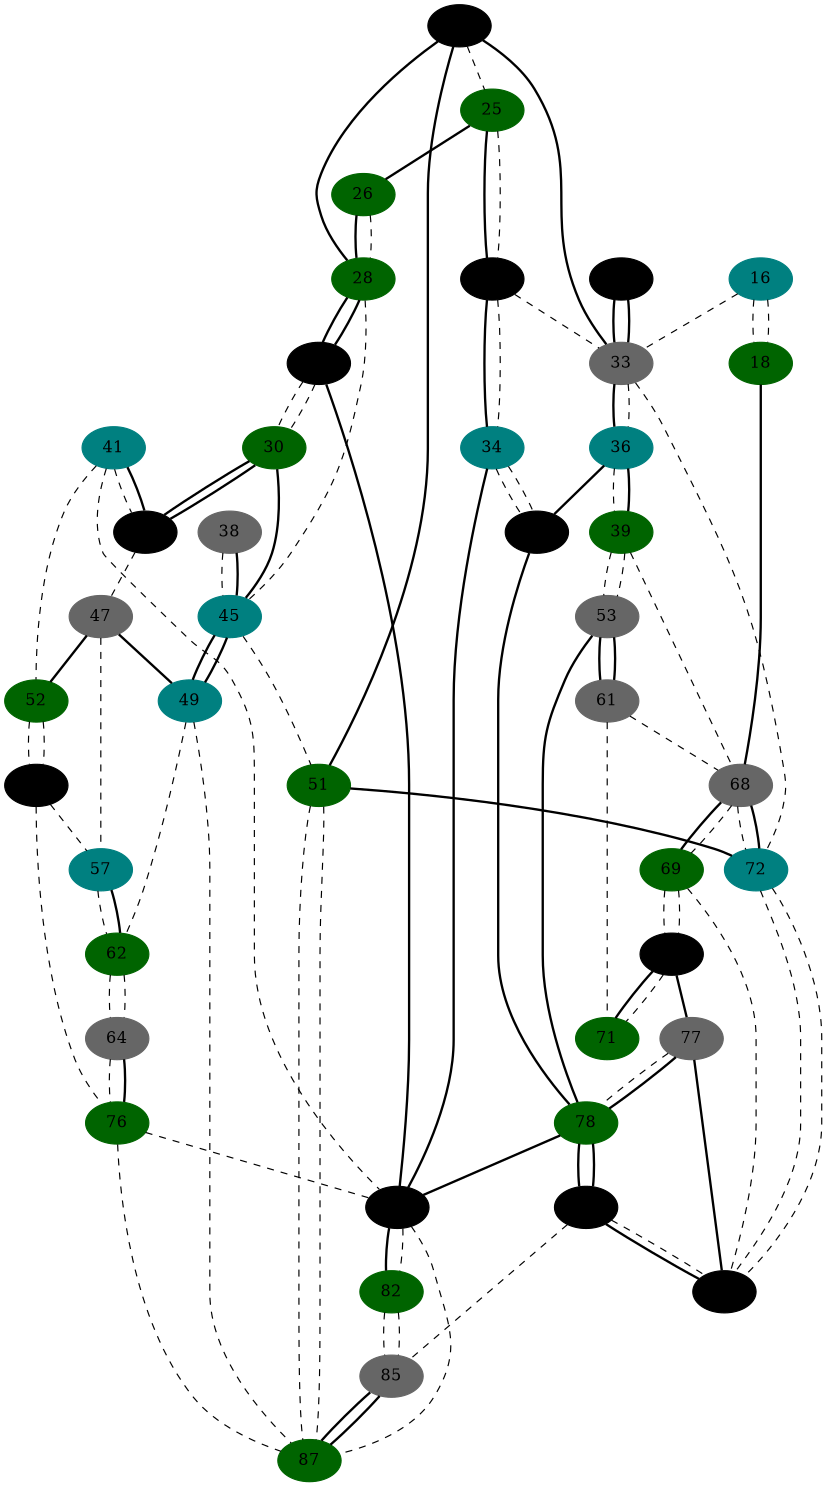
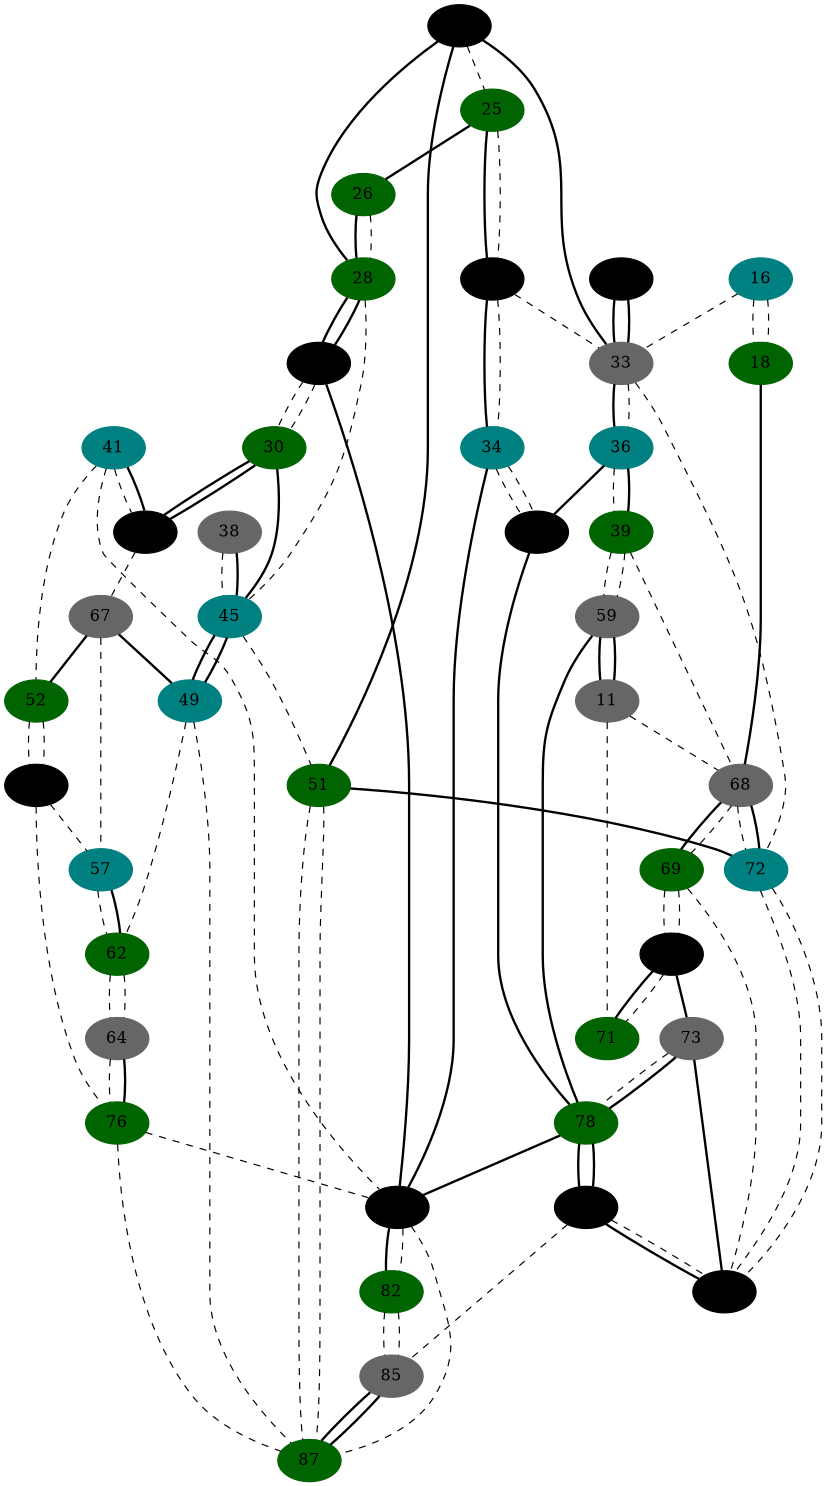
node "47": label "47" -> "67"
node "53": label "53" -> "59"
node "61": label "61" -> "11"
node "77": label "77" -> "73"
